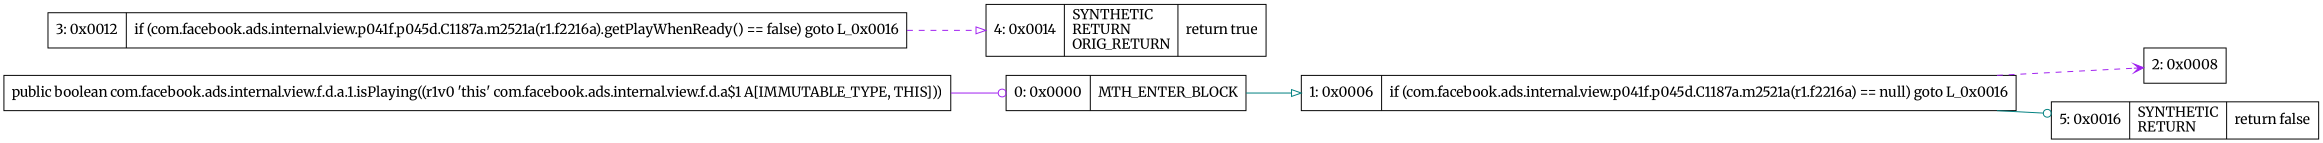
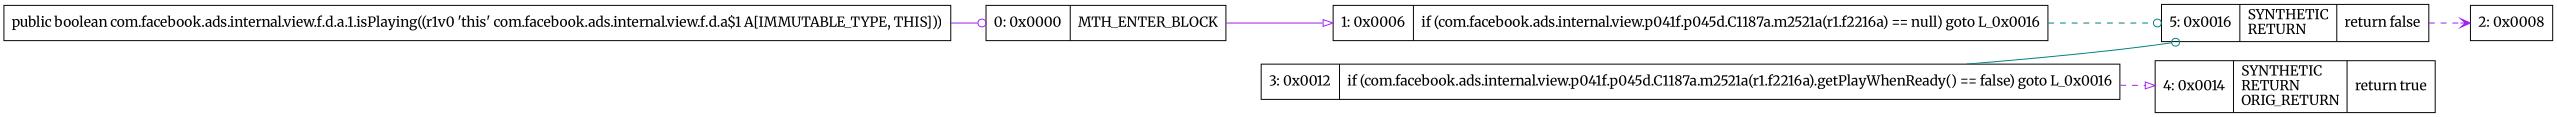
edge "3: 0x0012" -> "5: 0x0016": added
edge "1: 0x0006" -> "2: 0x0008": now "5: 0x0016" -> "2: 0x0008"
edge "0: 0x0000" -> "1: 0x0006": color teal -> purple
edge "1: 0x0006" -> "5: 0x0016": style solid -> dashed
